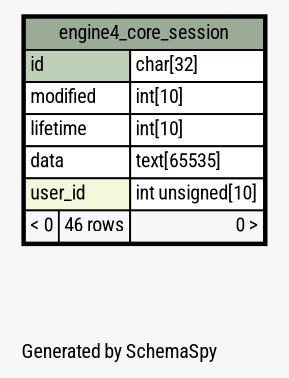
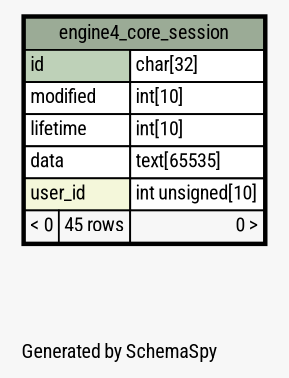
node "engine4_core_session": text "46 rows" -> "45 rows"
